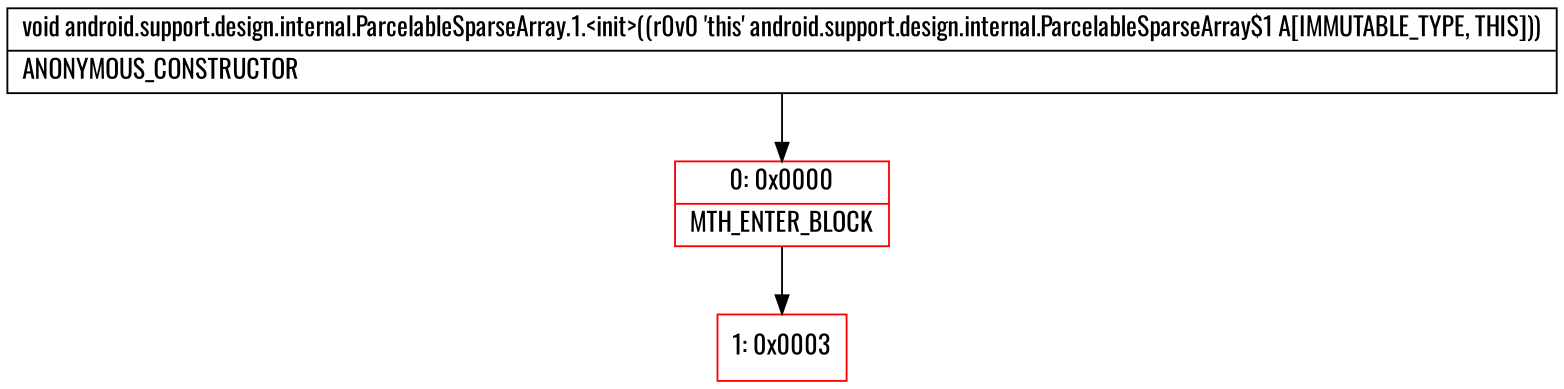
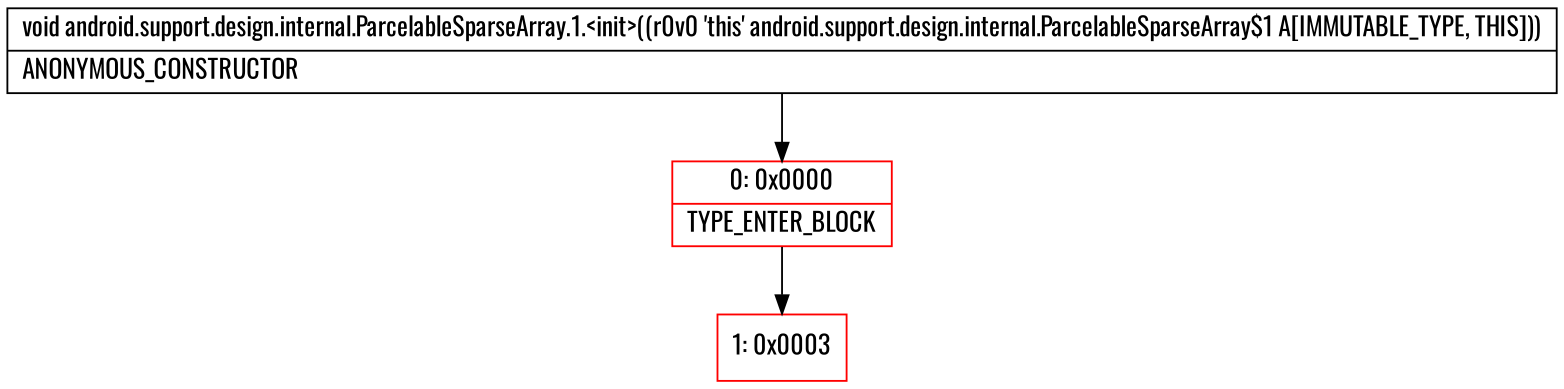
node "0: 0x0000": text "MTH_ENTER_BLOCK" -> "TYPE_ENTER_BLOCK"
